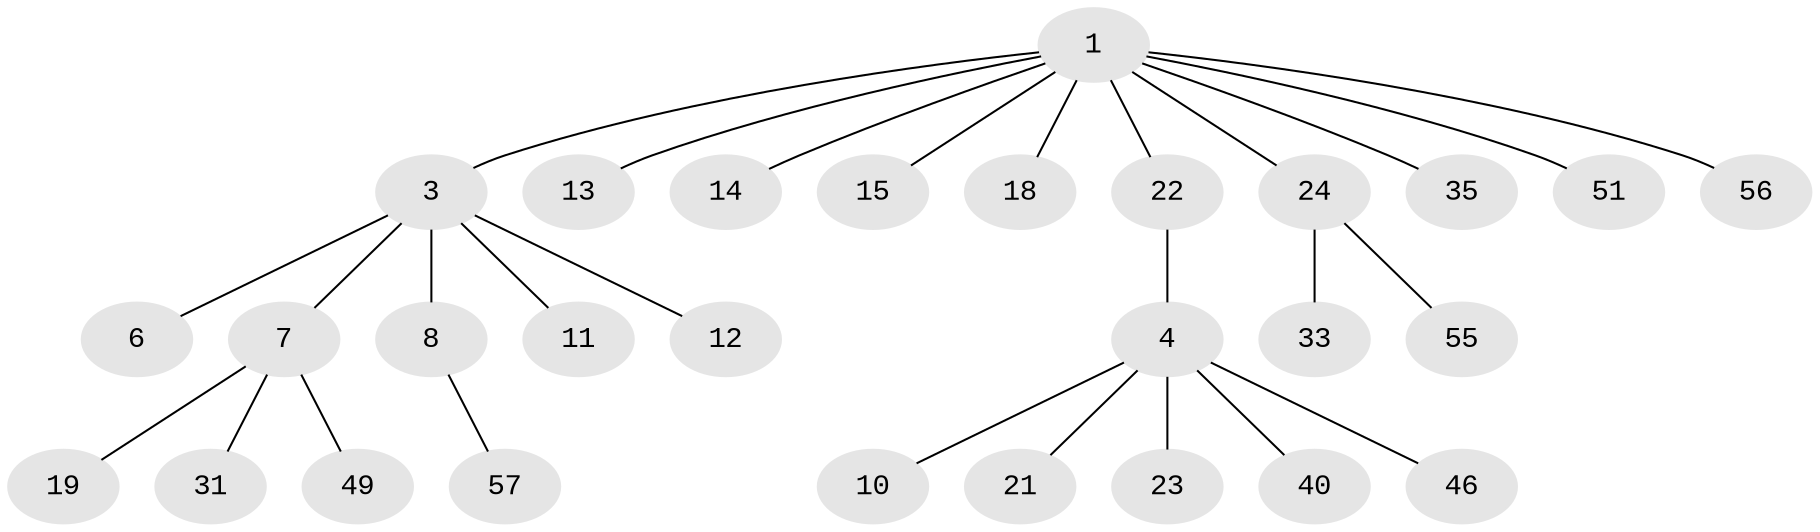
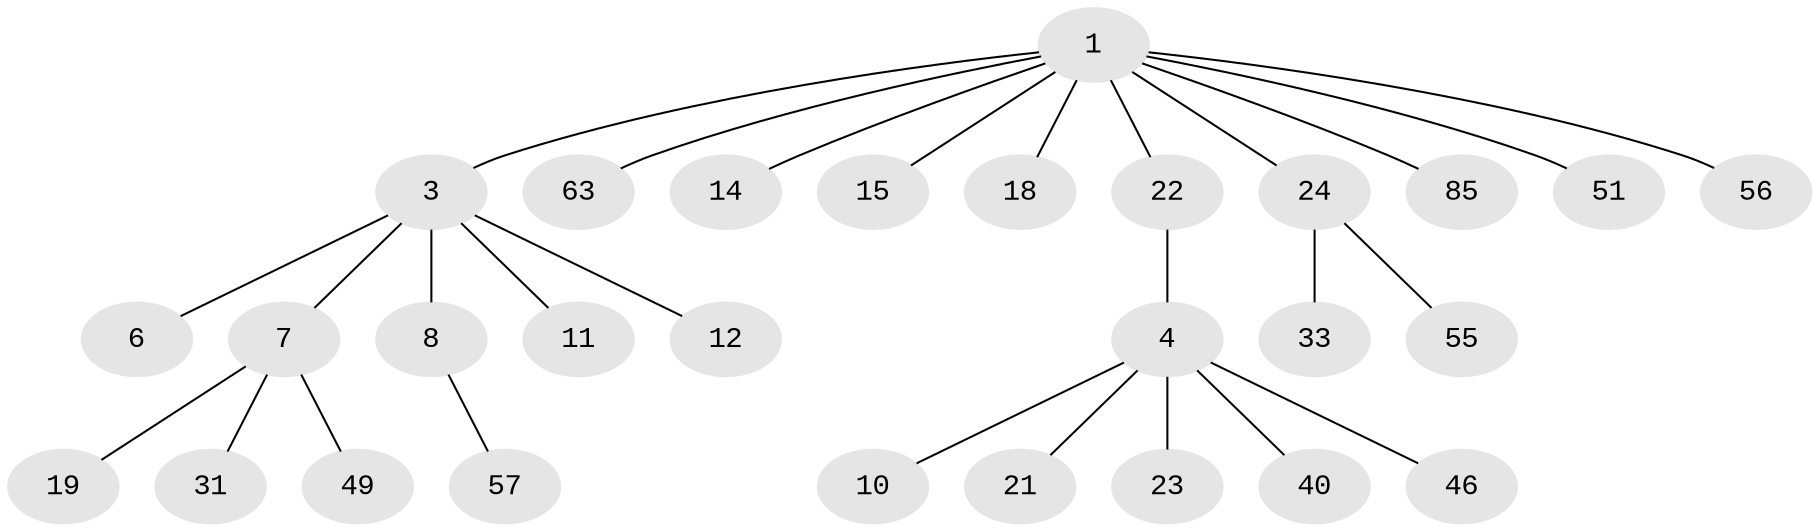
node "13": label "13" -> "63"
node "35": label "35" -> "85"
